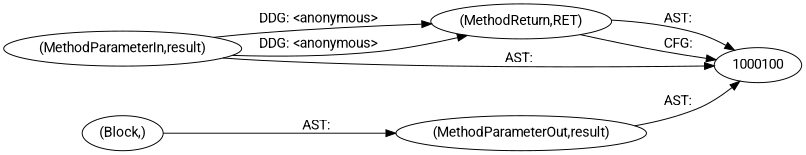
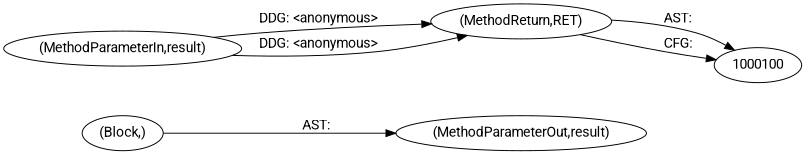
edge "(MethodParameterIn,result)" -> "1000100": removed, label "AST:"
edge "(MethodParameterOut,result)" -> "1000100": removed, label "AST:"
